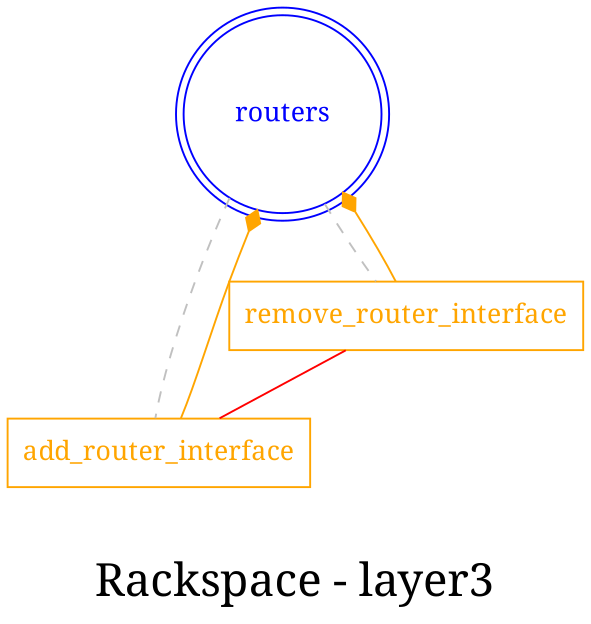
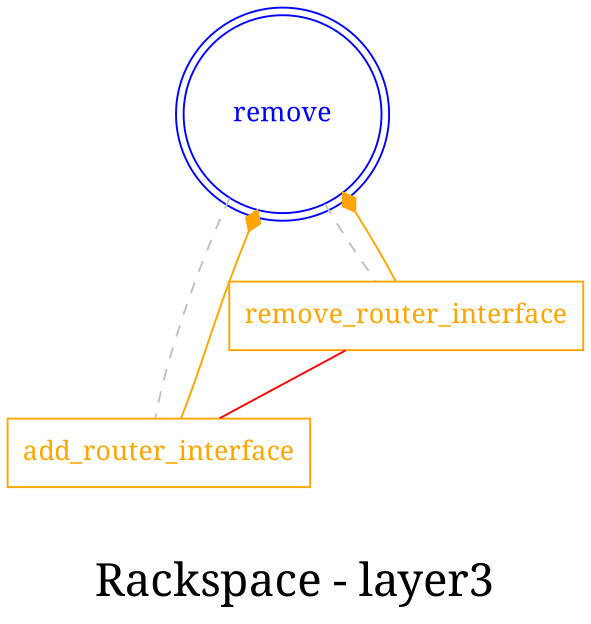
node "routers": label "routers" -> "remove"
